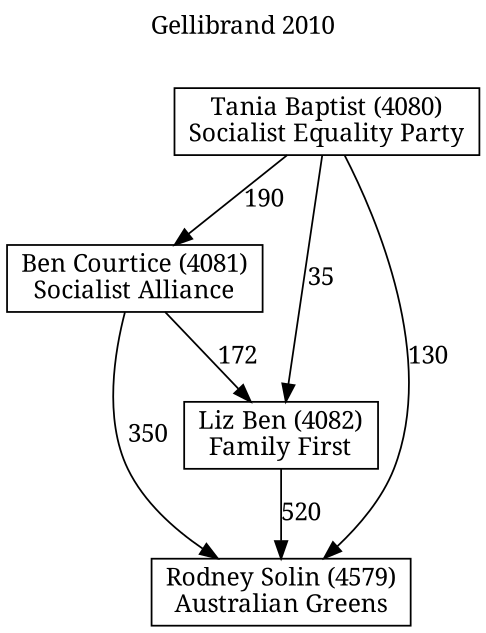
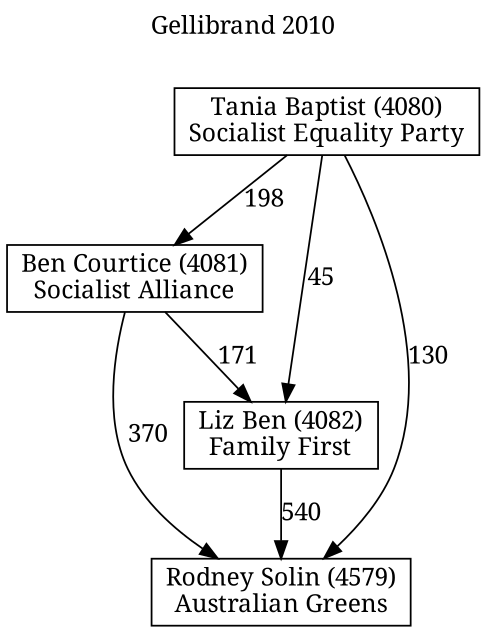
edge "Tania Baptist (4080) Socialist Equality Party" -> "Ben Courtice (4081) Socialist Alliance": label "190" -> "198"
edge "Tania Baptist (4080) Socialist Equality Party" -> "Liz Ben (4082) Family First": label "35" -> "45"
edge "Ben Courtice (4081) Socialist Alliance" -> "Liz Ben (4082) Family First": label "172" -> "171"
edge "Ben Courtice (4081) Socialist Alliance" -> "Rodney Solin (4579) Australian Greens": label "350" -> "370"
edge "Liz Ben (4082) Family First" -> "Rodney Solin (4579) Australian Greens": label "520" -> "540"
